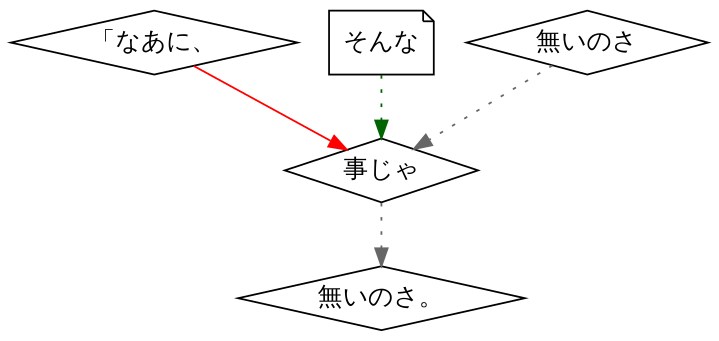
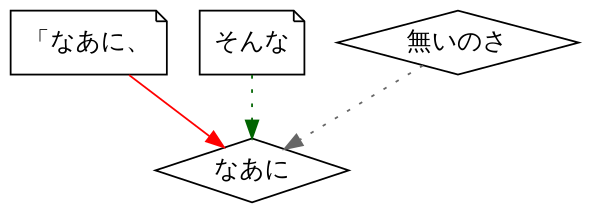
node "「なあに、": shape diamond -> note
node "事じゃ": label "事じゃ" -> "なあに"
node "無いのさ。": removed
